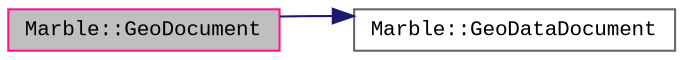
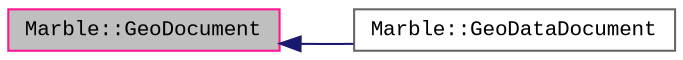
edge "Marble::GeoDocument" -> "Marble::GeoDataDocument": reversed
